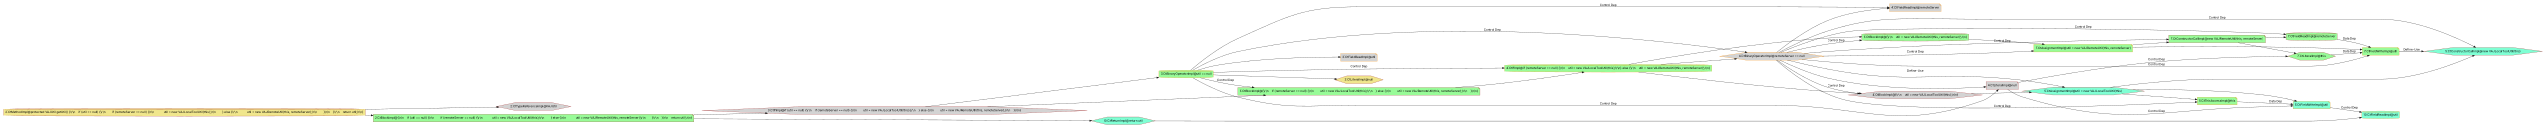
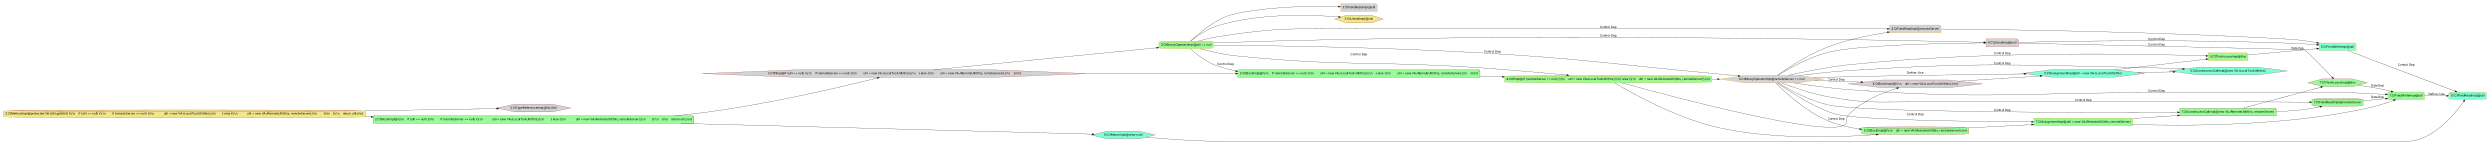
edge "7:CtFieldWriteImpl@util" -> "5:CtConstructorCallImpl@new VAJLocalToolUtil(this)": now "7:CtFieldWriteImpl@util" -> "10:CtFieldReadImpl@util"
node "7:CtLiteralImpl@this": label "7:CtLiteralImpl@this" -> "7:CtThisAccessImpl@this"
edge "5:CtAssignmentImpl@util = new VAJLocalToolUtil(this)" -> "5:CtFieldWriteImpl@util": now "4:CtFieldReadImpl@remoteServer" -> "5:CtFieldWriteImpl@util"
